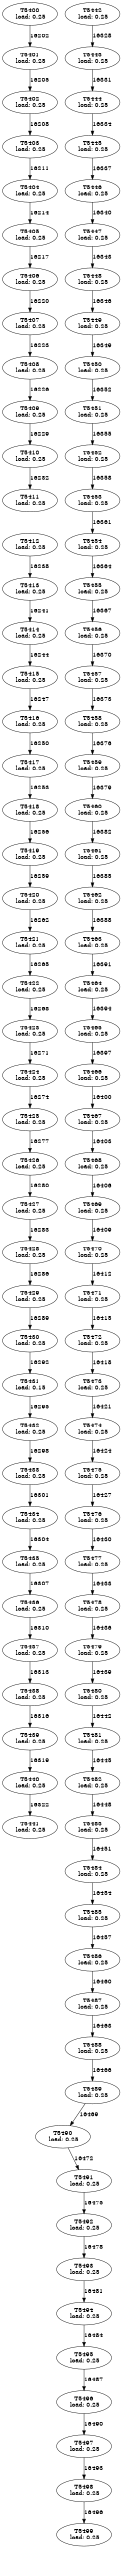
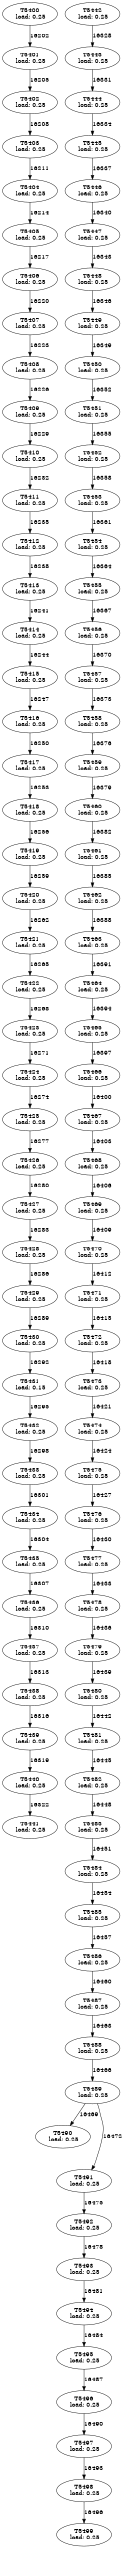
edge "T5411 load: 0.25" -> "T5412 load: 0.25": added, label "16235"
edge "T5490 load: 0.25" -> "T5491 load: 0.25": now "T5489 load: 0.25" -> "T5491 load: 0.25"
